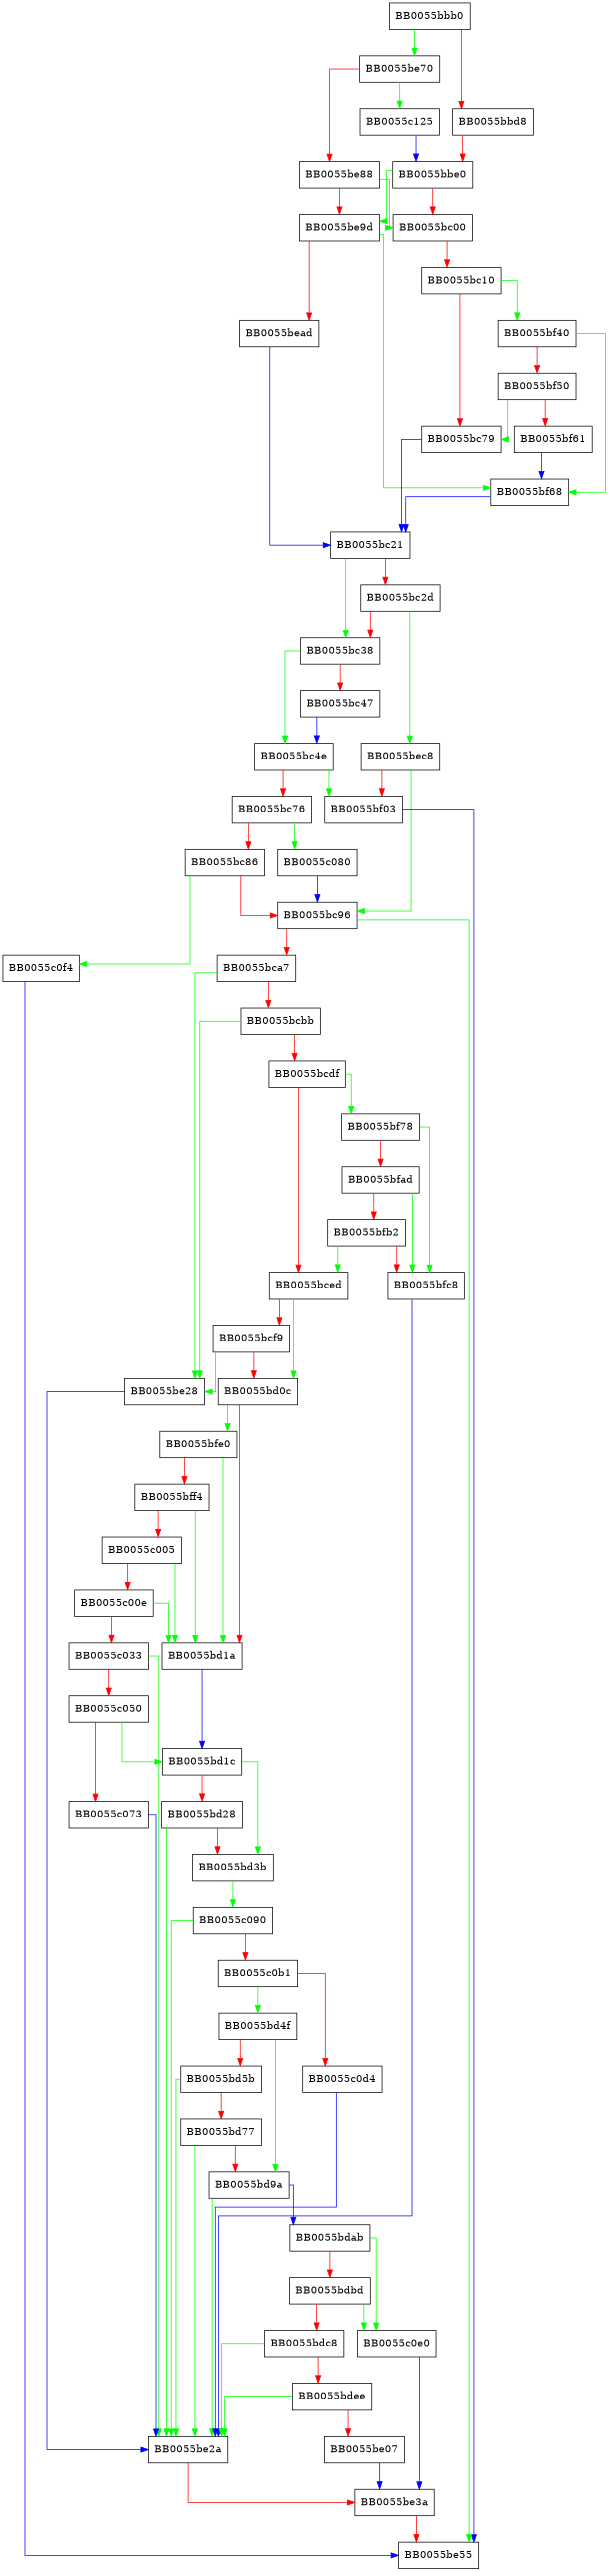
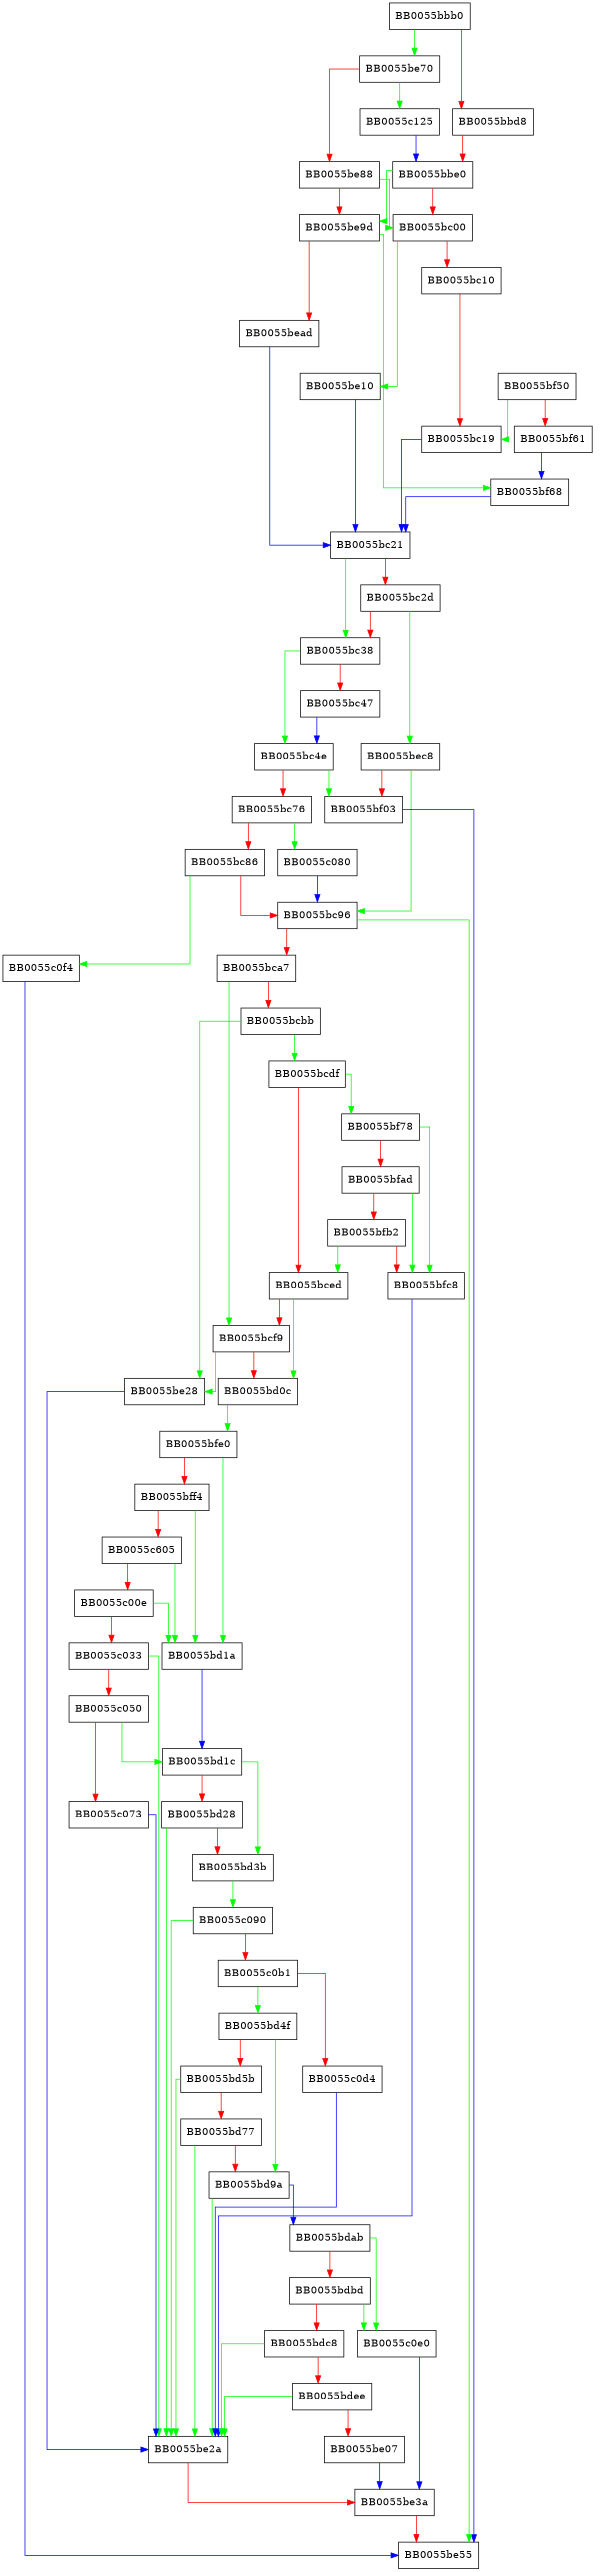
node "BB0055bf40": removed
node "BB0055be10": added
node "BB0055bc79": label "BB0055bc79" -> "BB0055bc19"
edge "BB0055bcbb" -> "BB0055bcdf": color red -> green
edge "BB0055bca7" -> "BB0055be28": now "BB0055bca7" -> "BB0055bcf9"
edge "BB0055bd0c" -> "BB0055bd1a": removed
node "BB0055c005": label "BB0055c005" -> "BB0055c605"
